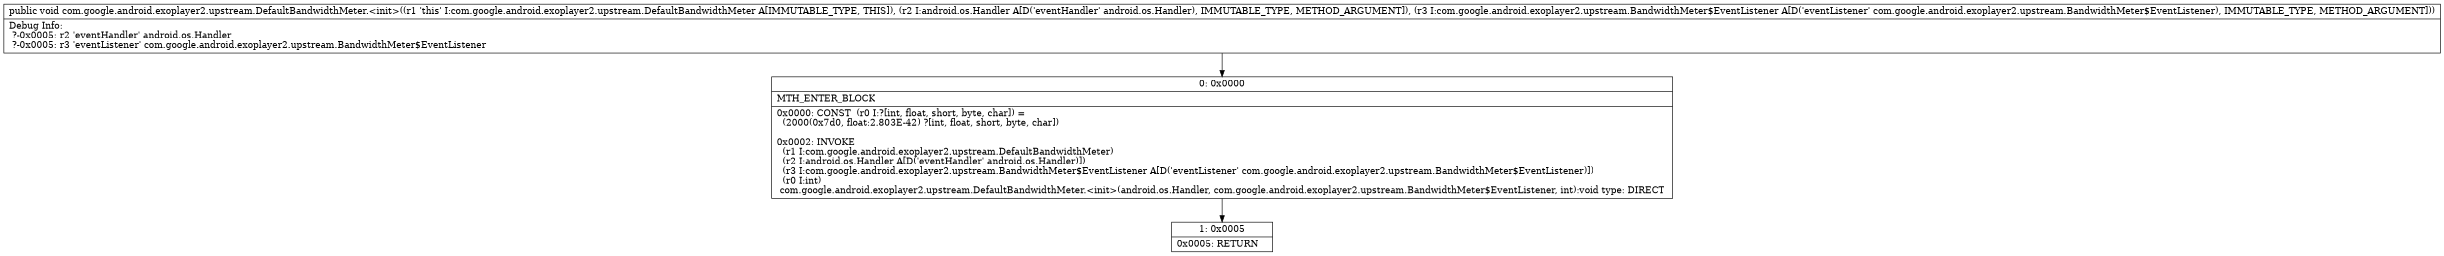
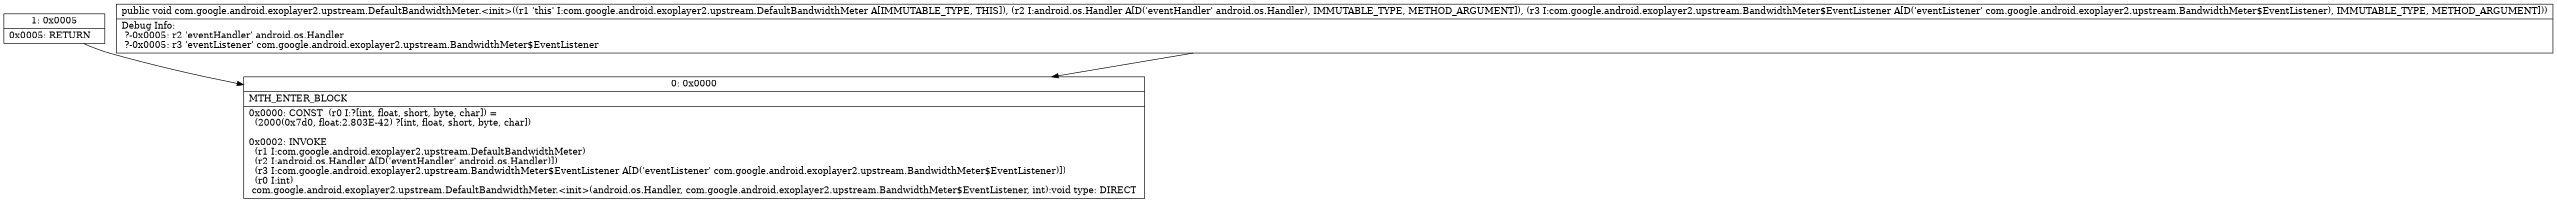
edge "0: 0x0000" -> "1: 0x0005": reversed
